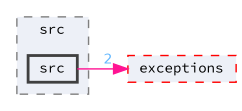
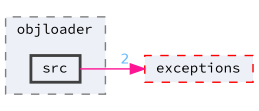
cluster "src": label "src" -> "objloader"
